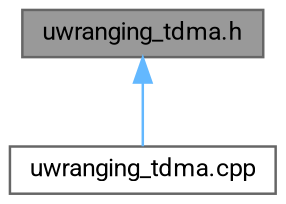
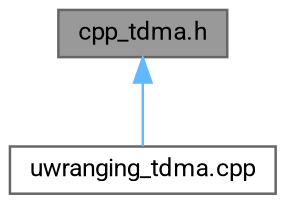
node "uwranging_tdma.h": label "uwranging_tdma.h" -> "cpp_tdma.h"
